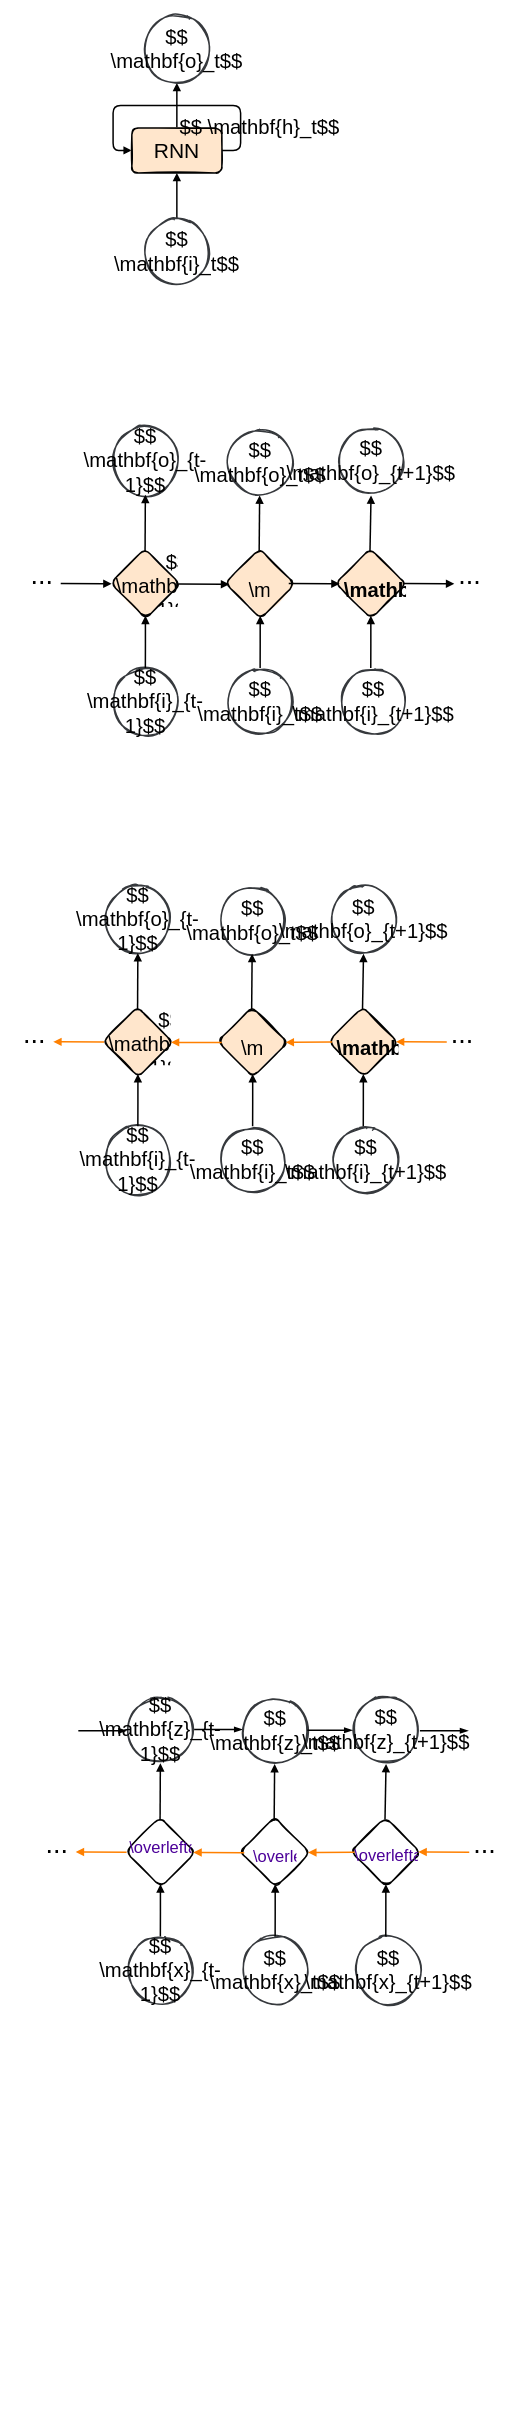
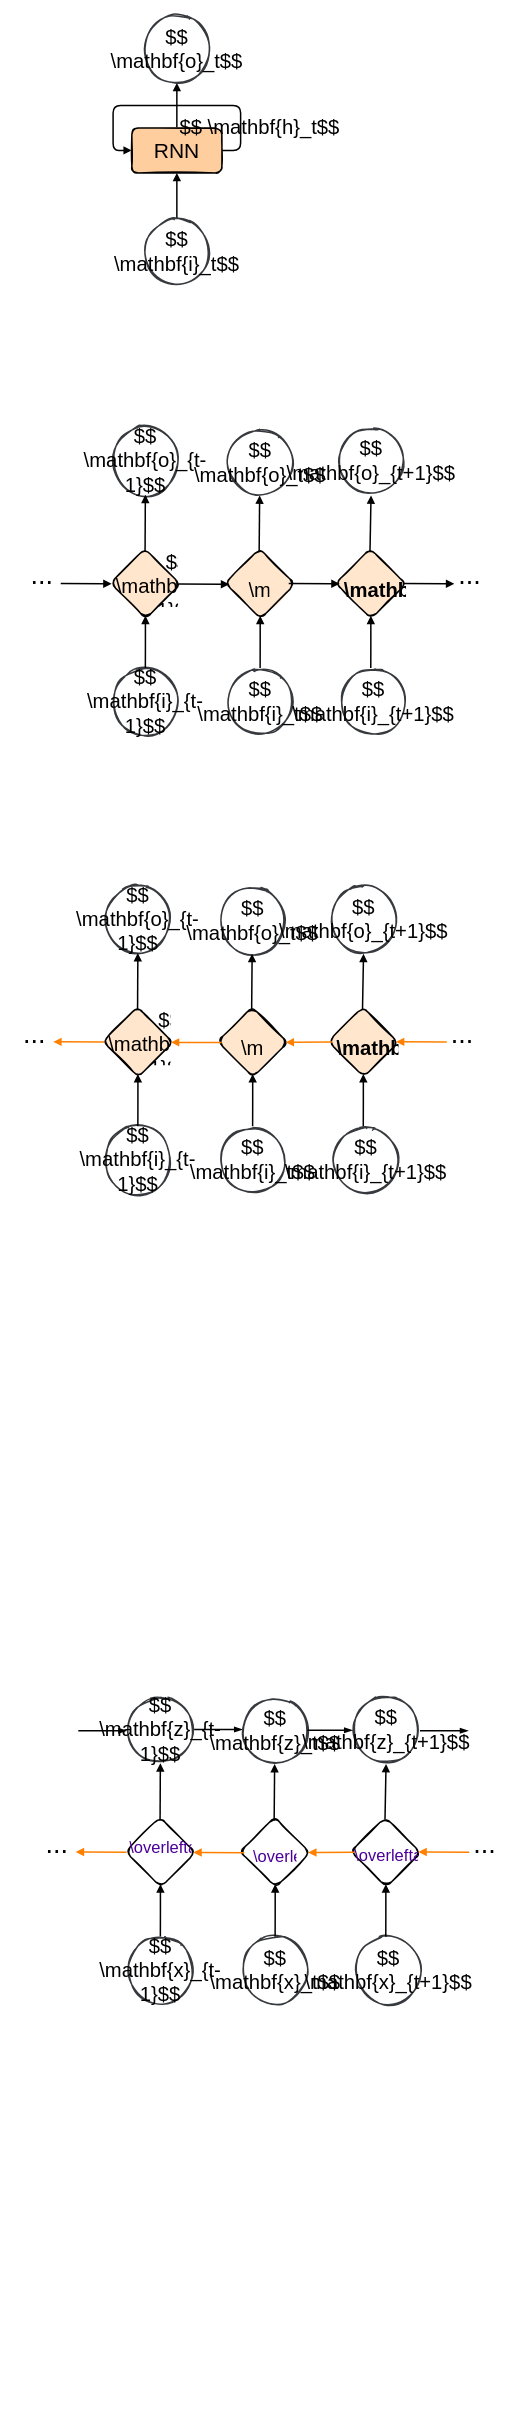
node "RNN": fillcolor #ffe6cc -> #ffce9f
